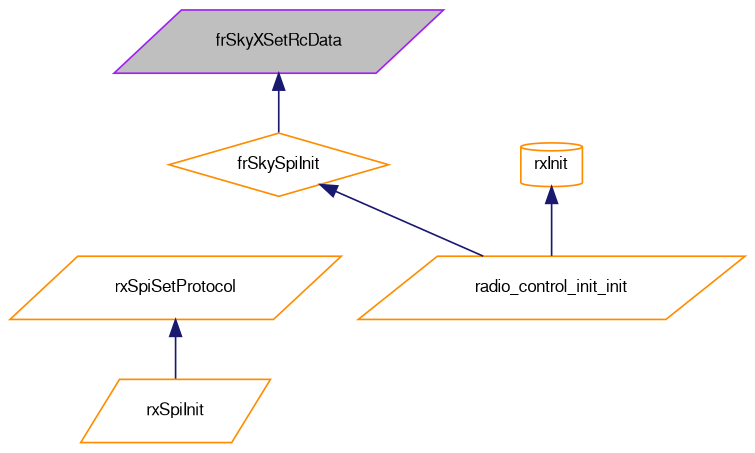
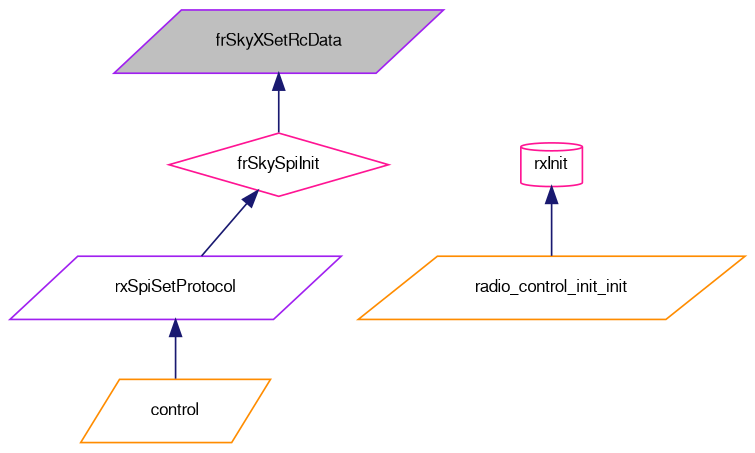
node "frSkySpiInit": color darkorange -> deeppink
node "rxInit": color darkorange -> deeppink
edge "radio_control_init_init" -> "frSkySpiInit": now "rxSpiSetProtocol" -> "frSkySpiInit"
node "rxSpiSetProtocol": color darkorange -> purple
node "rxSpiInit": label "rxSpiInit" -> "control"
